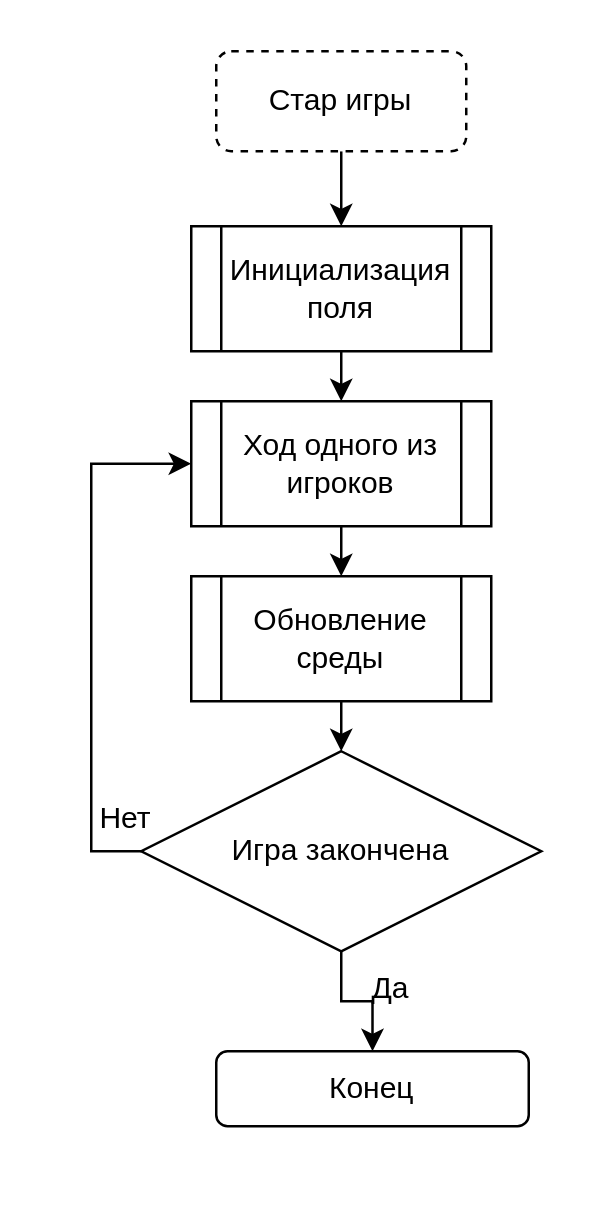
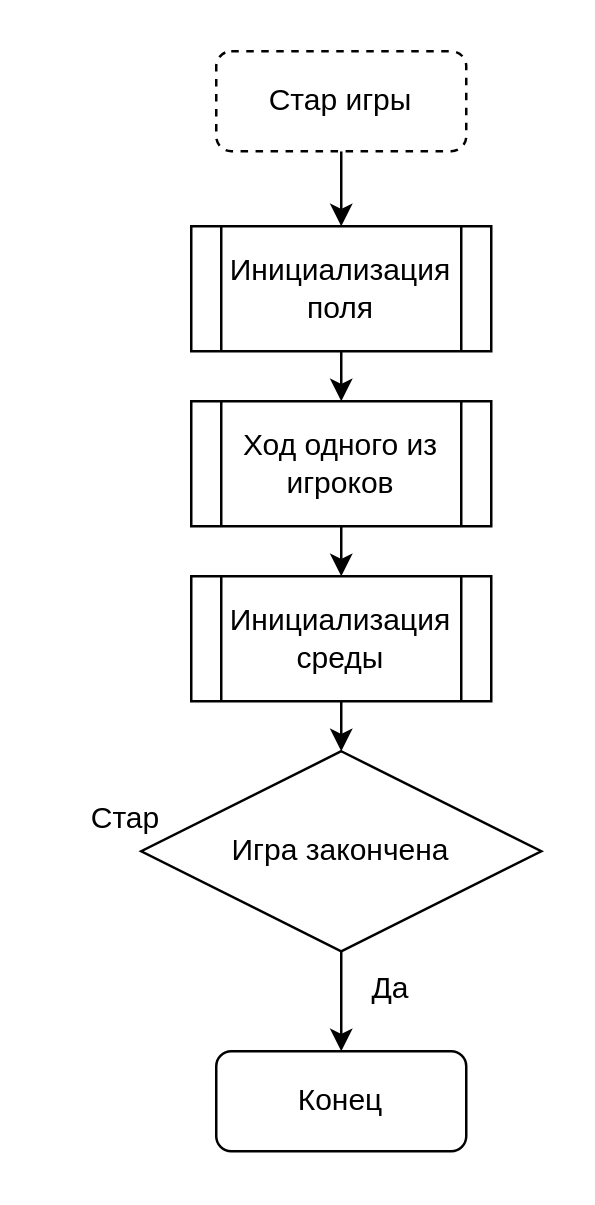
node "Обновление среды": label "Обновление среды" -> "Инициализация среды"
edge "Игра закончена" -> "Ход одного из игроков": removed
node "Нет": label "Нет" -> "Стар"
node "Конец": size 313x75 -> 250x100
